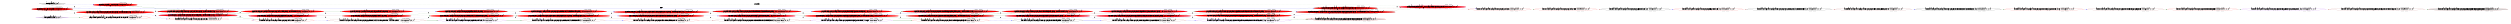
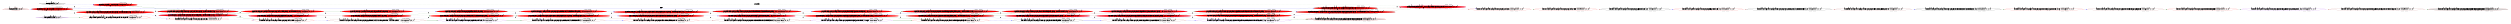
node "assertGetValue['1', '0', '0']": added
